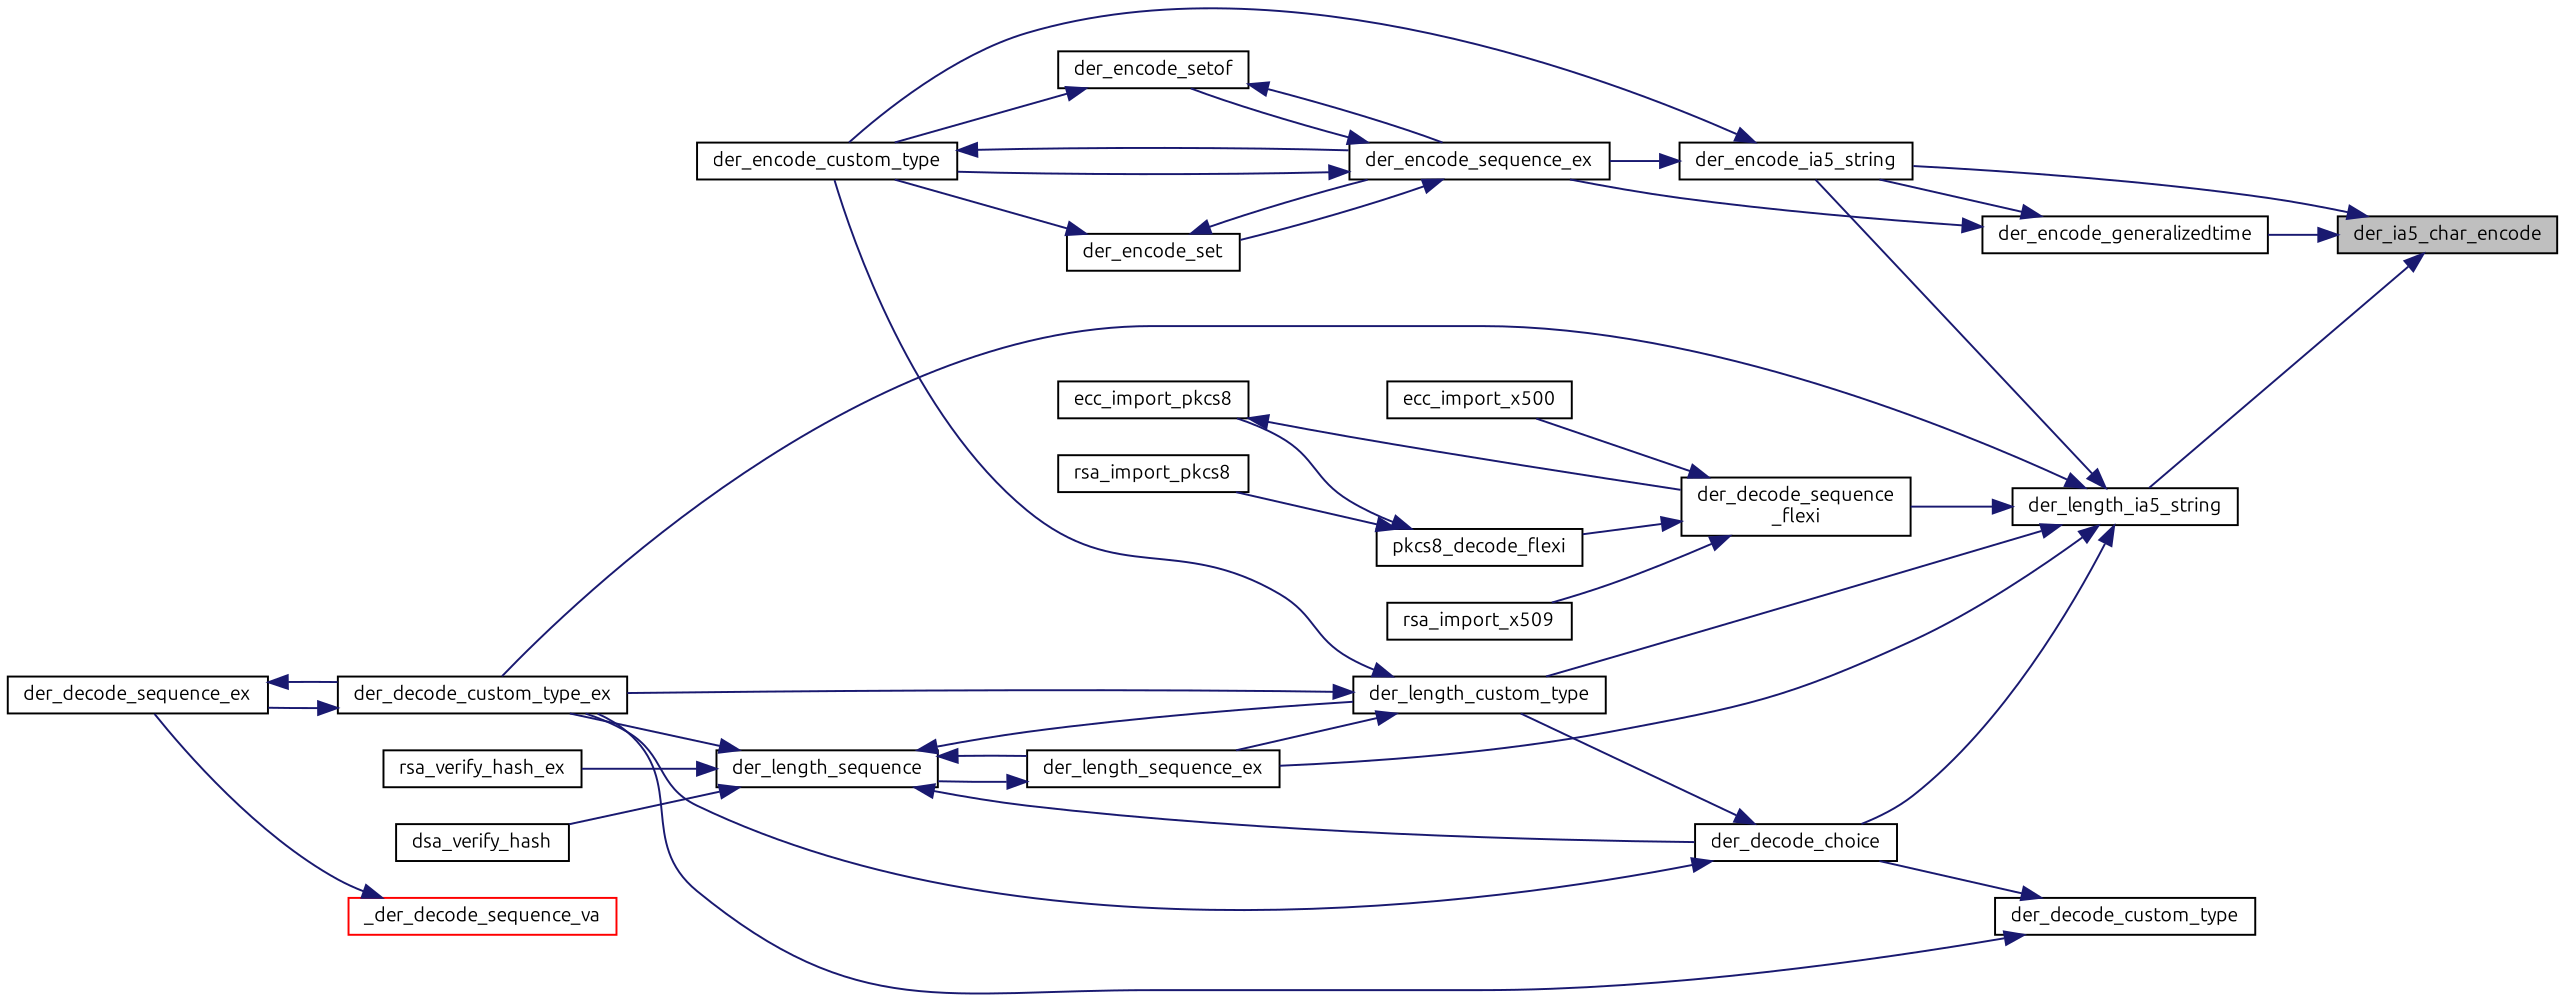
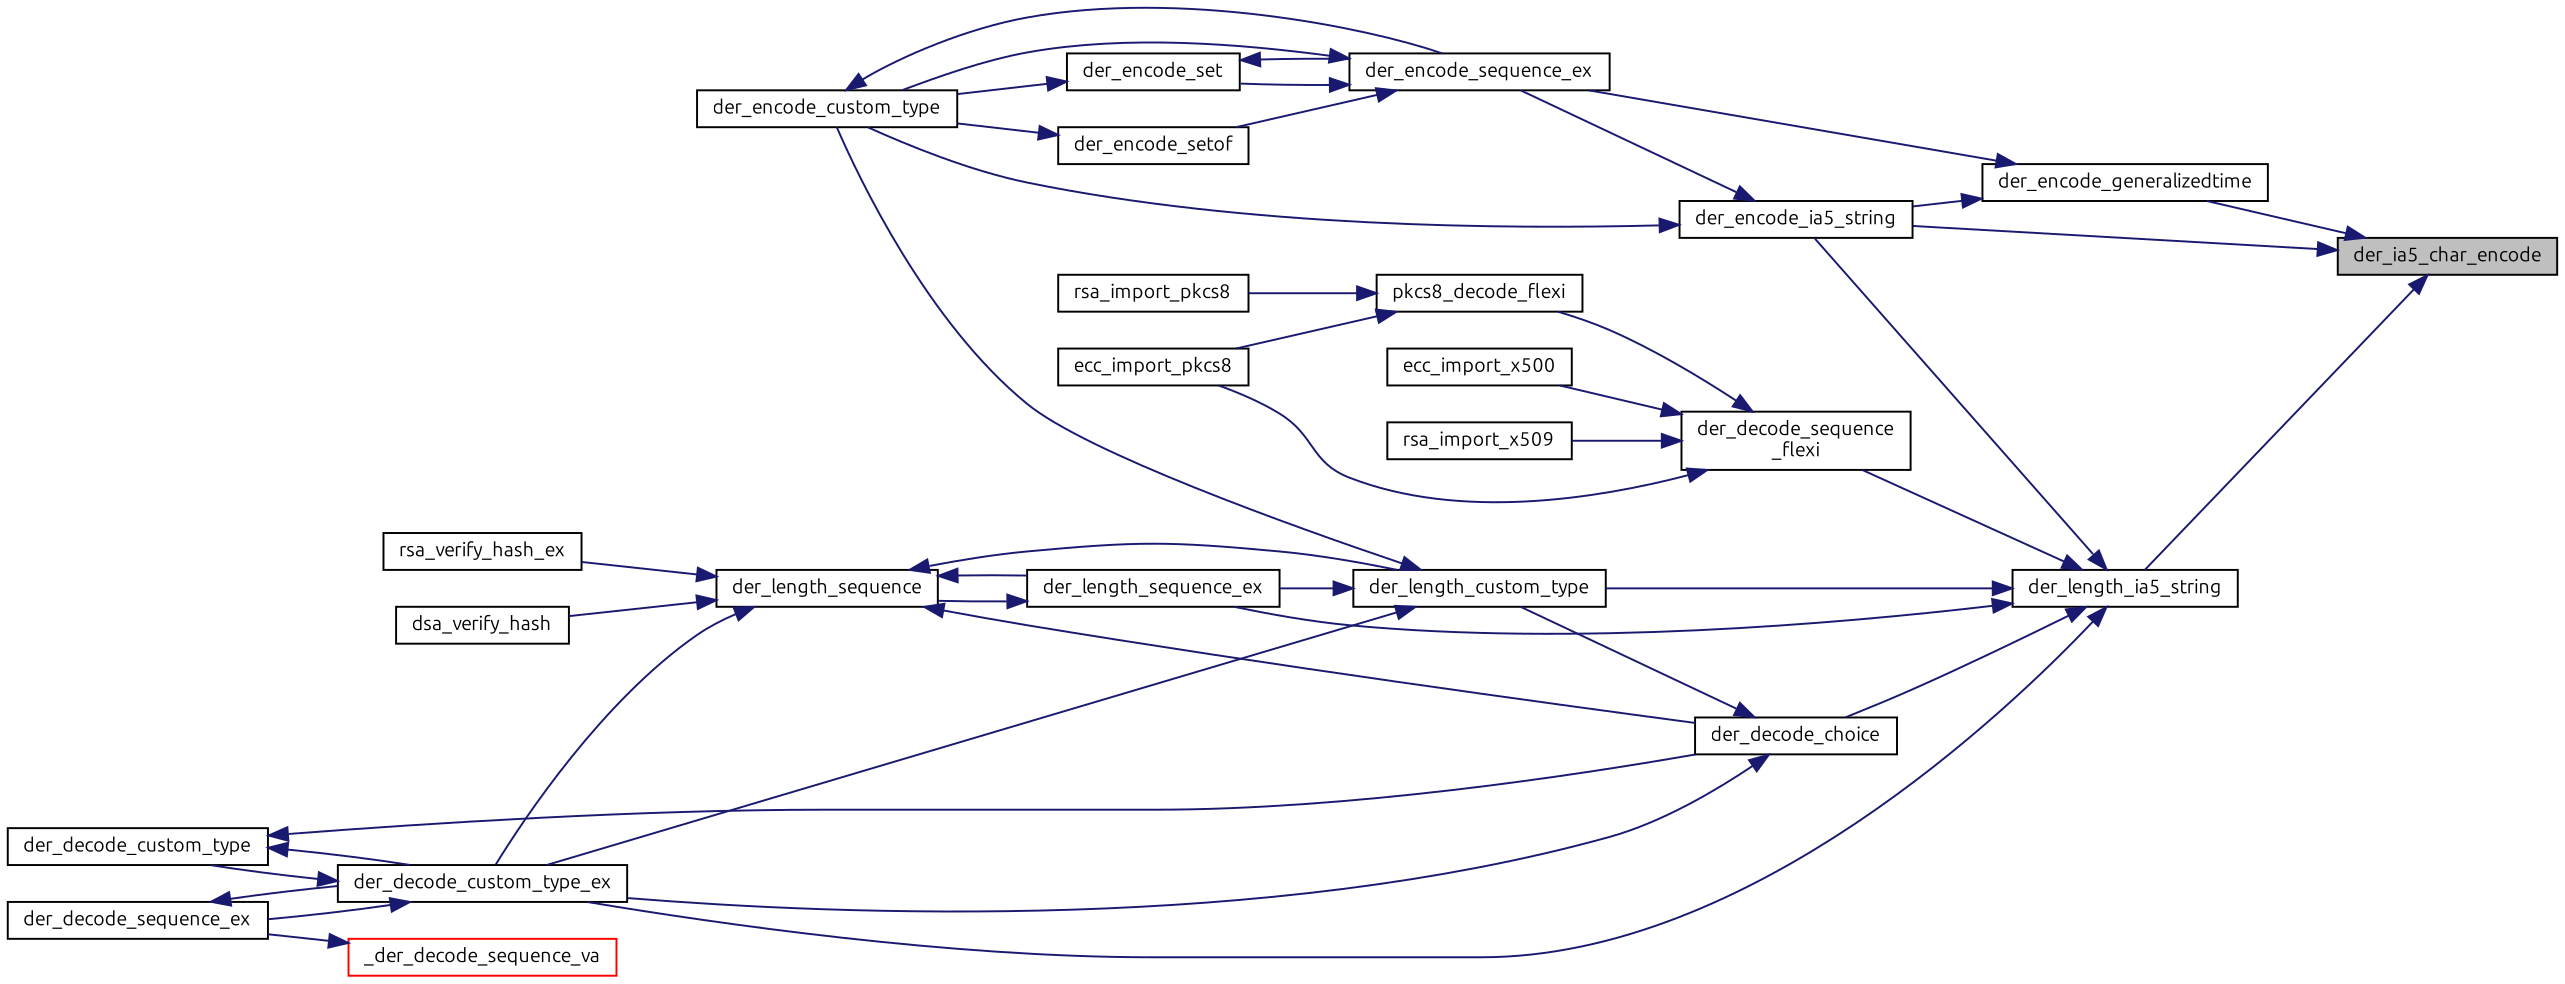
edge "der_encode_sequence_ex" -> "der_encode_setof": removed
edge "der_decode_sequence _flexi" -> "ecc_import_pkcs8": reversed
edge "der_decode_custom_type" -> "der_decode_custom_type_ex": added
